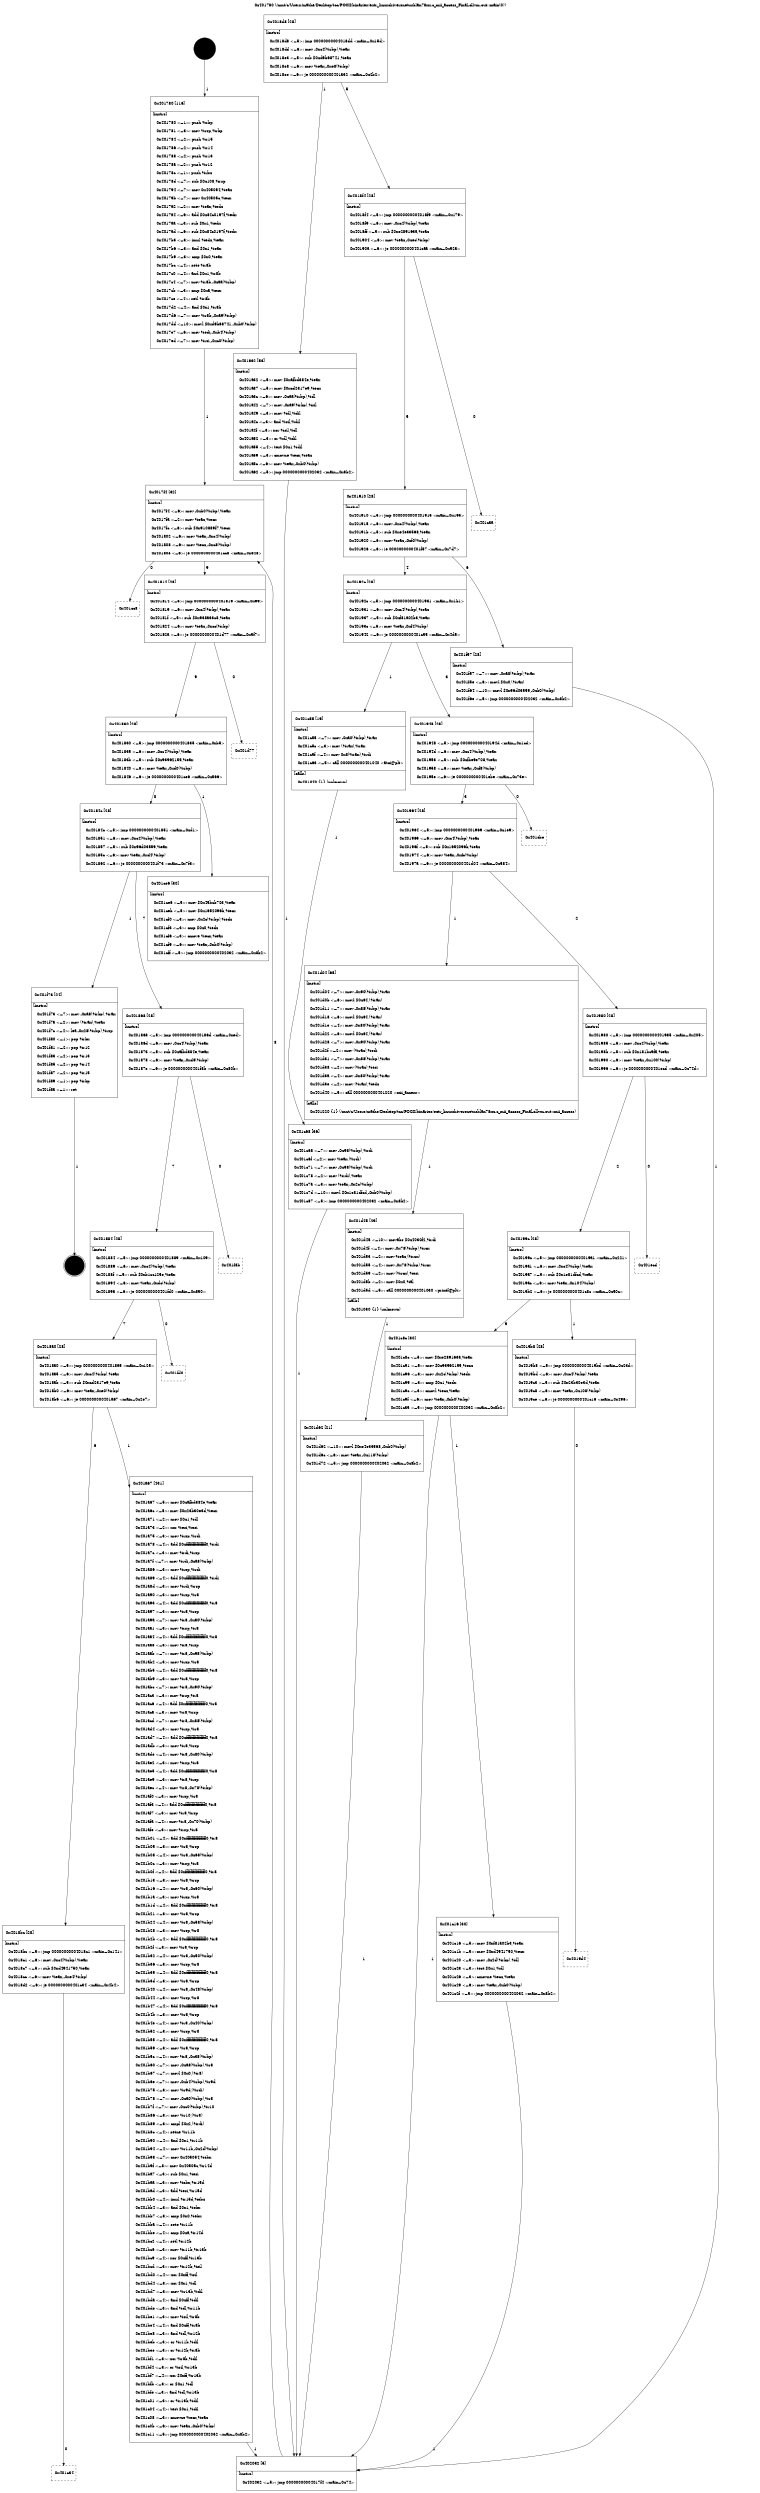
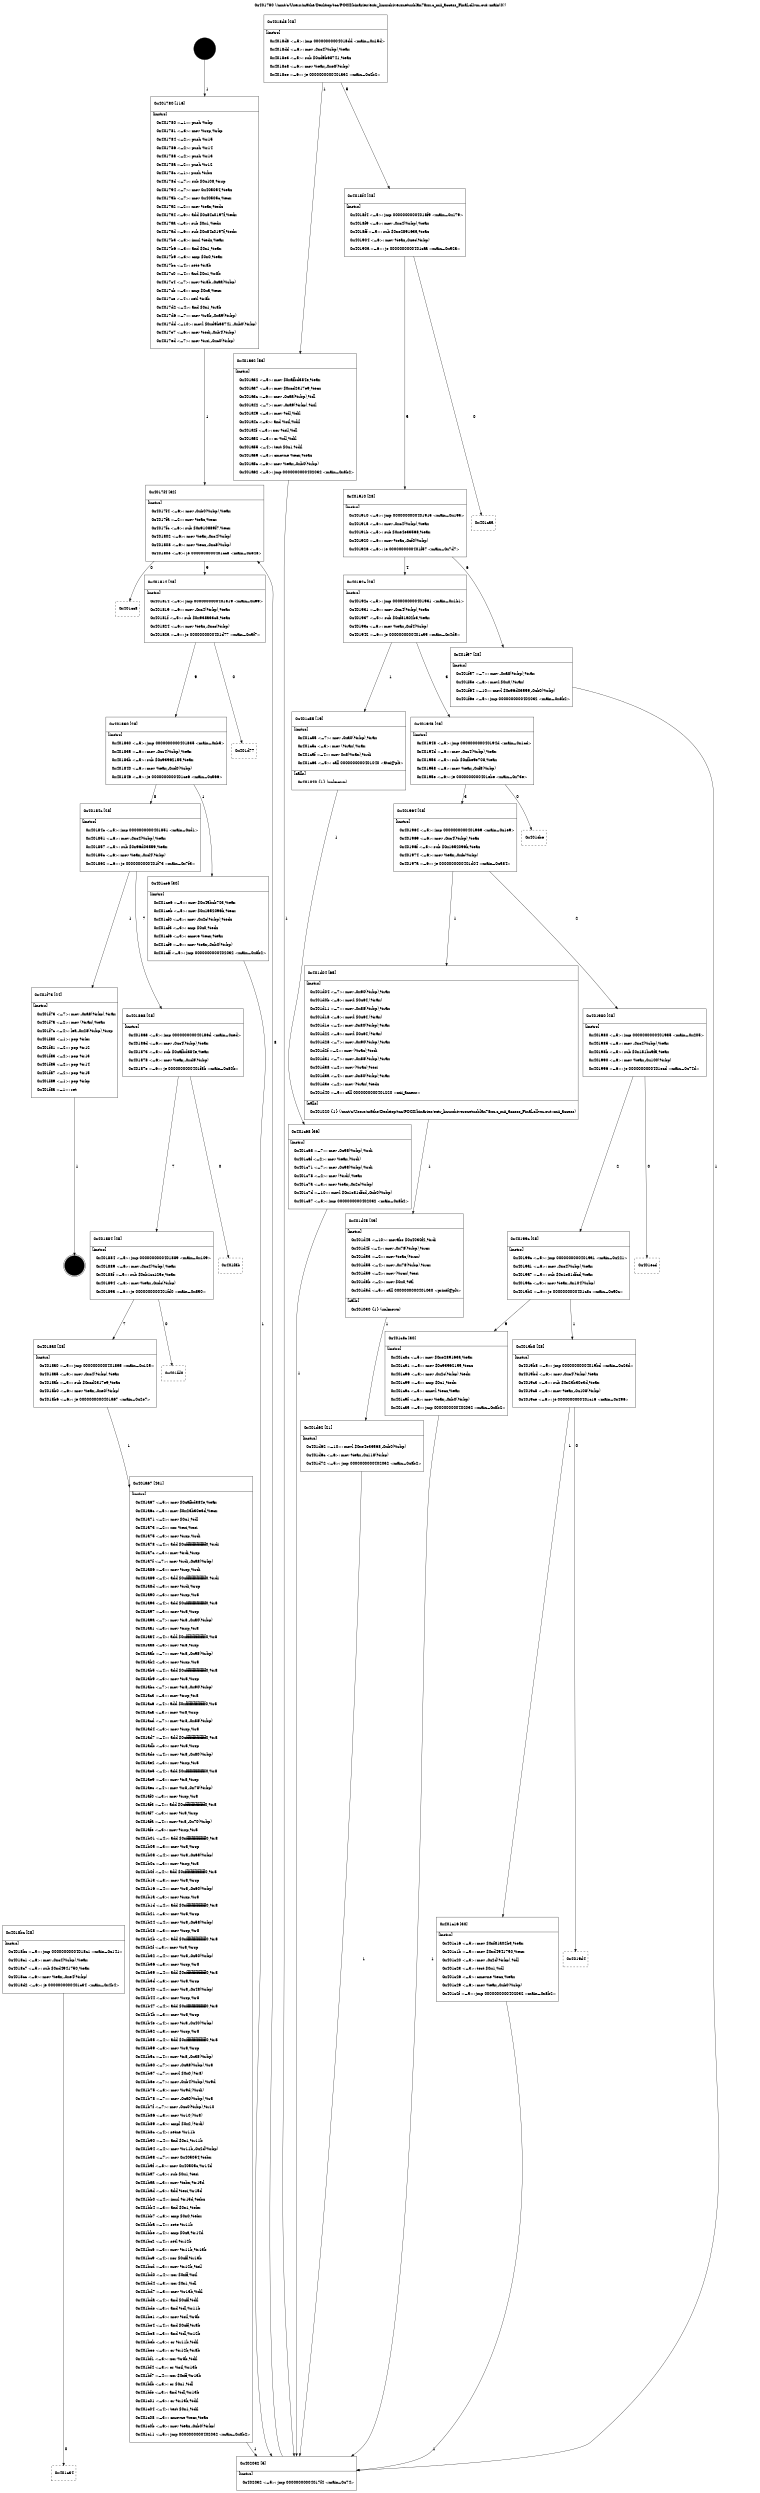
edge "0x4018a0 [28]" -> "0x4018bc [28]": removed, label "6"
edge "0x401c8c [30]" -> "0x401c16 [30]": now "0x4019b8 [28]" -> "0x401c16 [30]"
edge "0x401ce6 [30]" -> "0x402032 [5]": added, label "1"
